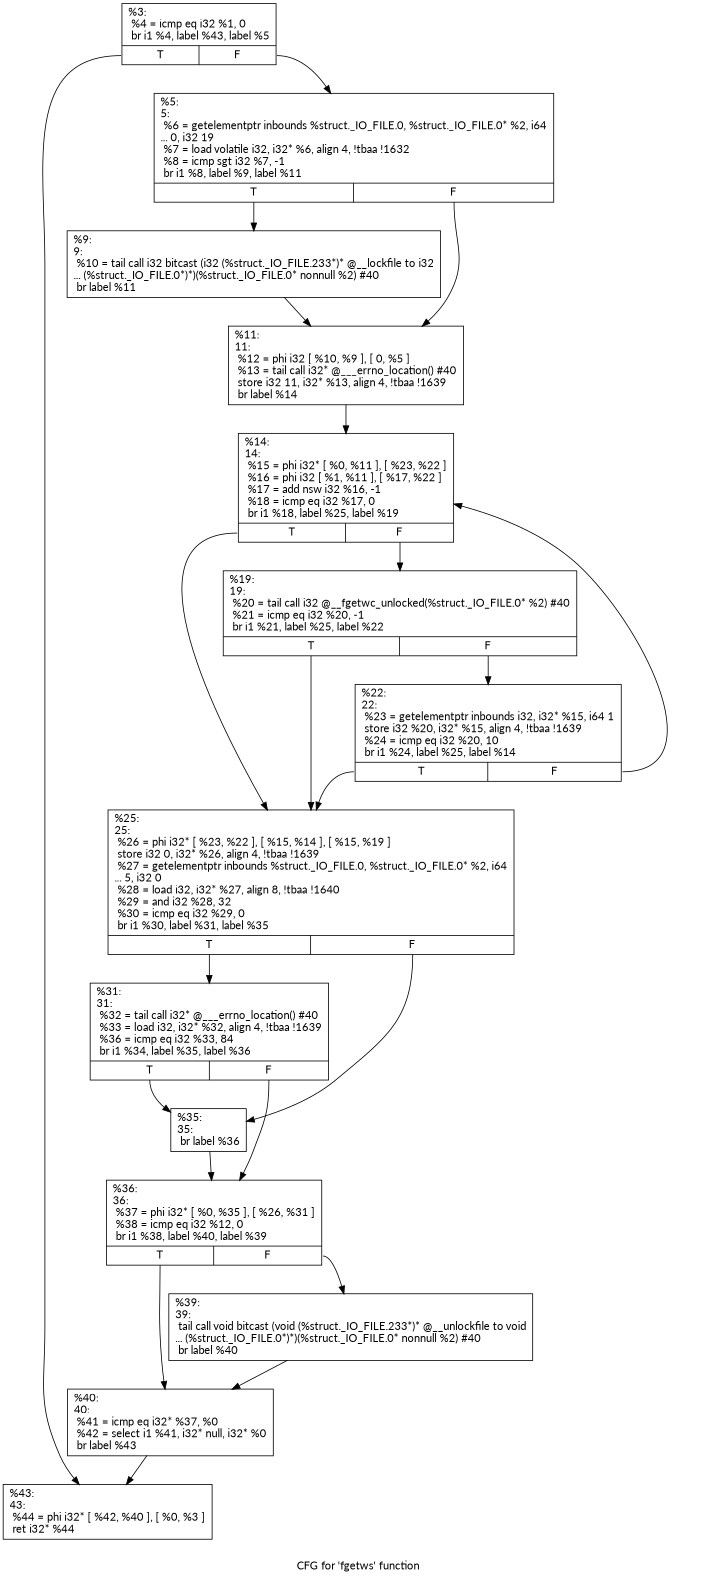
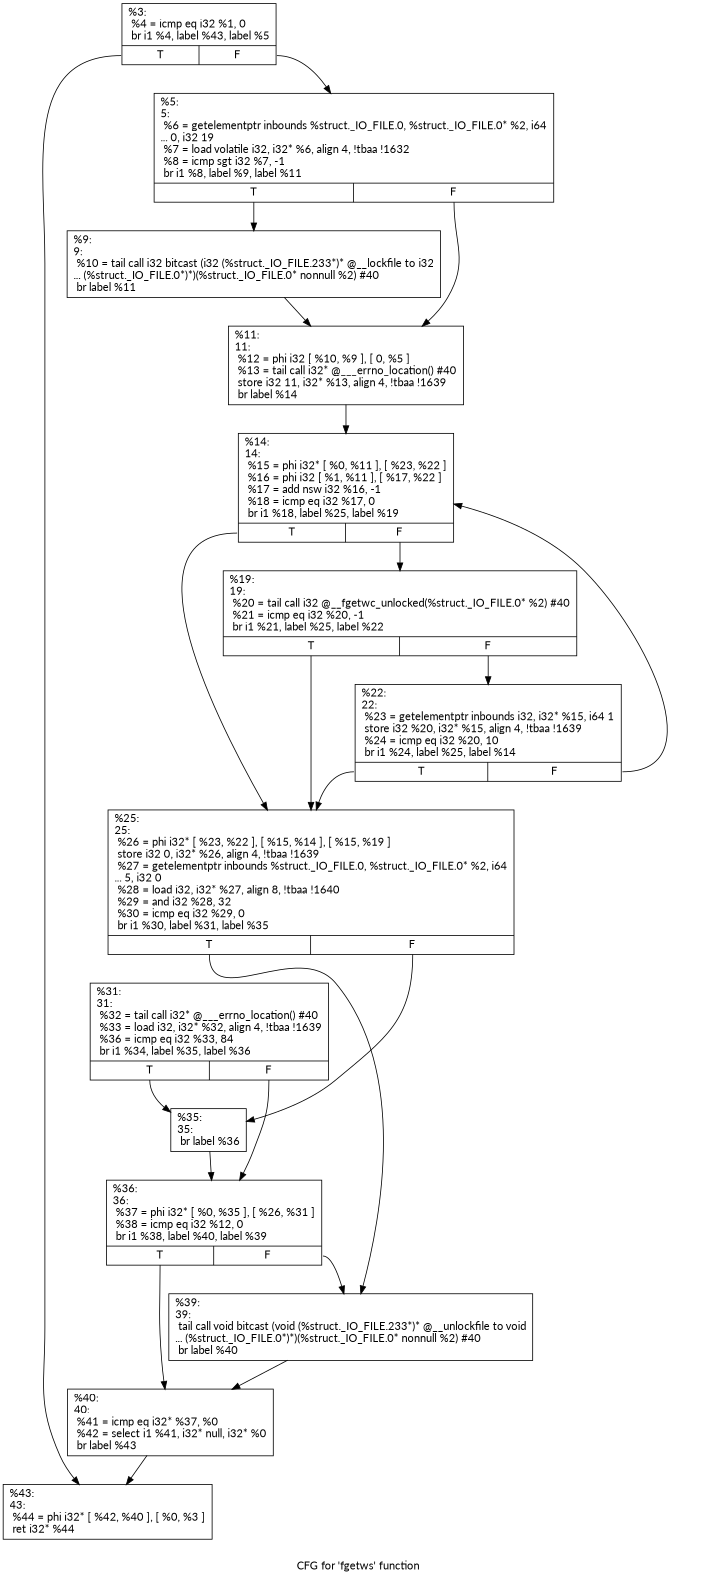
edge "%25:" -> "%31:": now "%25:" -> "%39:"
